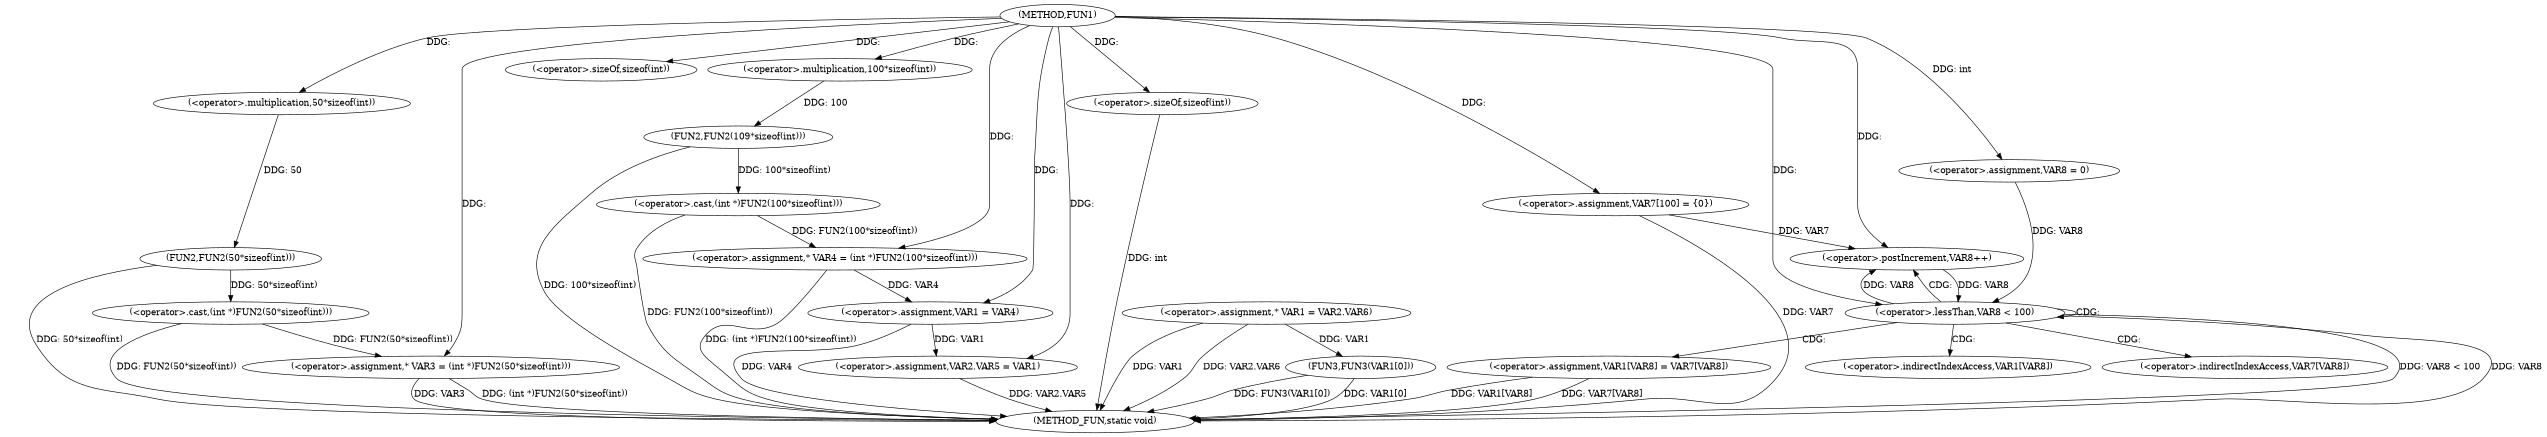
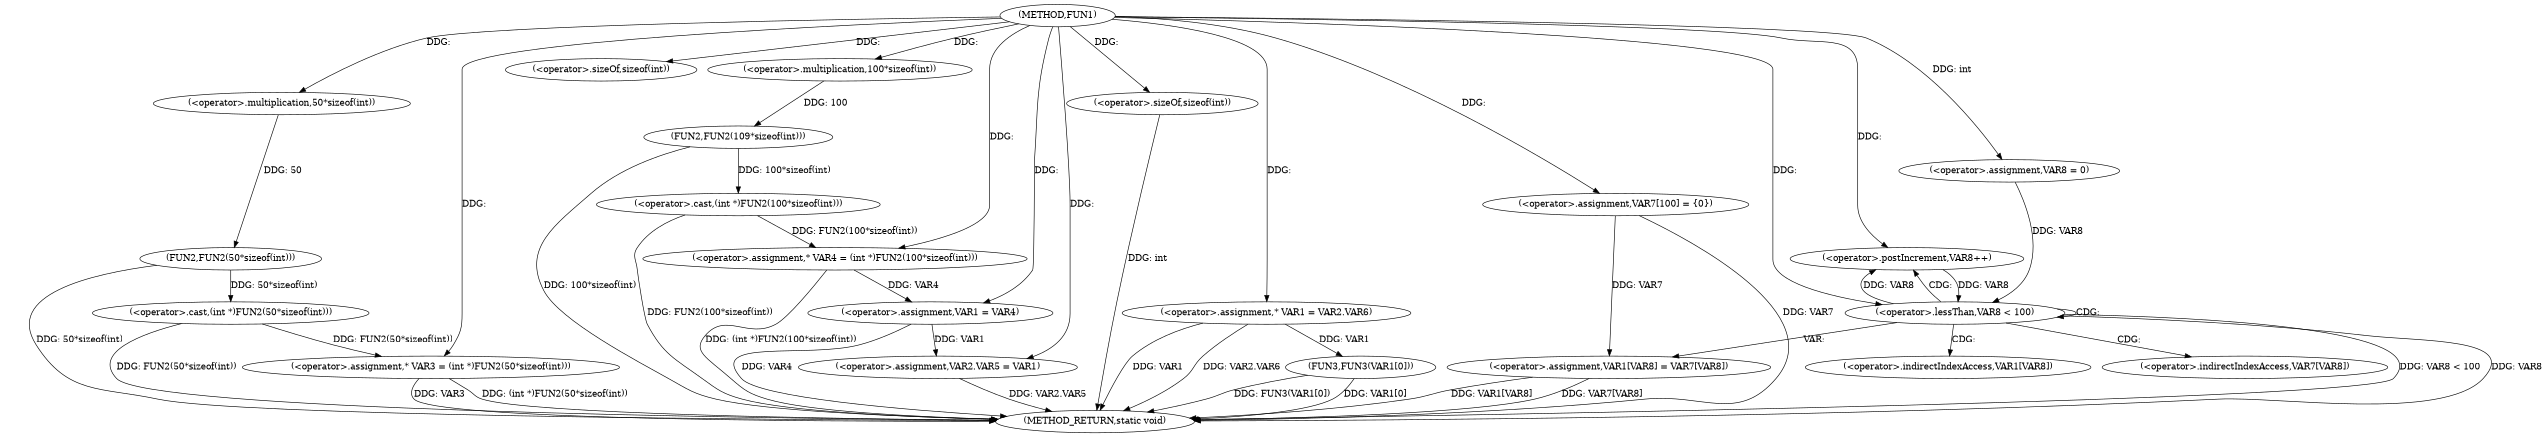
edge "(METHOD,FUN1)" -> "(<operator>.assignment,* VAR1 = VAR2.VAR6)": added, label "DDG:"
edge "(<operator>.assignment,VAR7[100] = {0})" -> "(<operator>.postIncrement,VAR8++)": now "(<operator>.assignment,VAR7[100] = {0})" -> "(<operator>.assignment,VAR1[VAR8] = VAR7[VAR8])"
edge "(<operator>.lessThan,VAR8 < 100)" -> "(<operator>.assignment,VAR1[VAR8] = VAR7[VAR8])": label "CDG: " -> "VAR: "
node "(METHOD_FUN,static void)": label "(METHOD_FUN,static void)" -> "(METHOD_RETURN,static void)"
